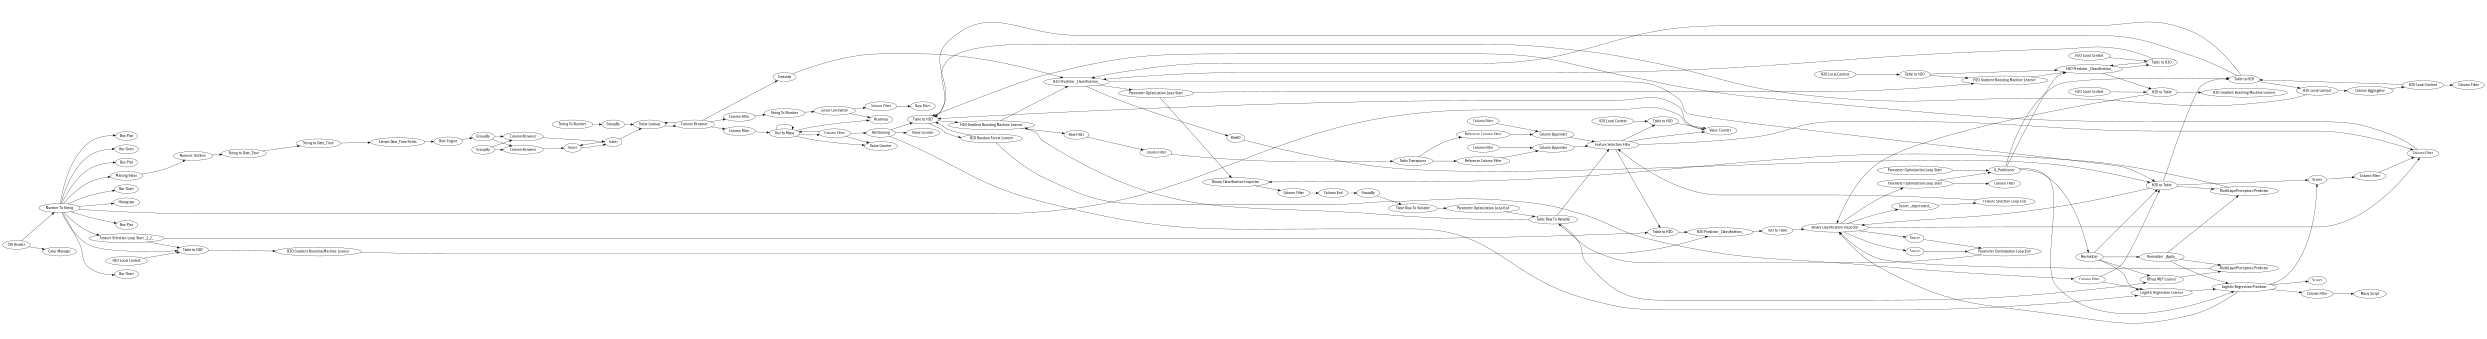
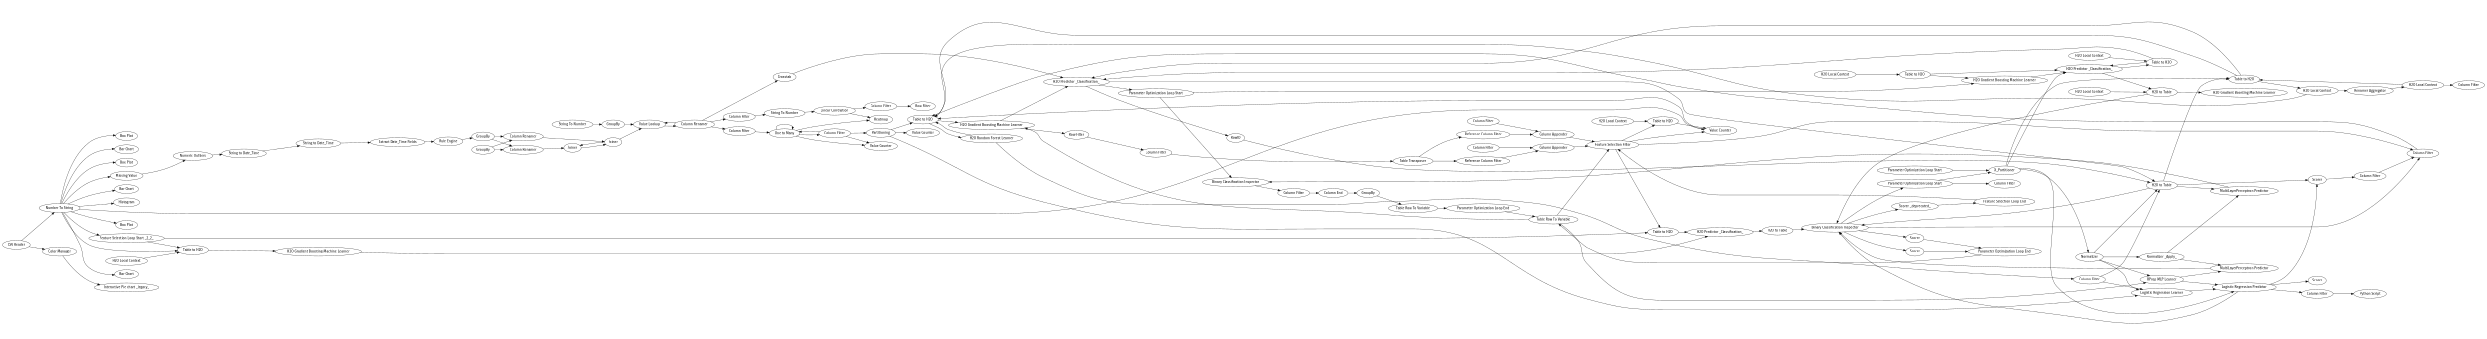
node "Column Aggregator": label "Column Aggregator" -> "Renamer Aggregator"
edge "Normalizer _Apply_" -> "Logistic Regression Predictor": now "RProp MLP Learner" -> "Logistic Regression Predictor"
node "Interactive Pie chart _legacy_": added
node "Many Script": label "Many Script" -> "Python Script"
